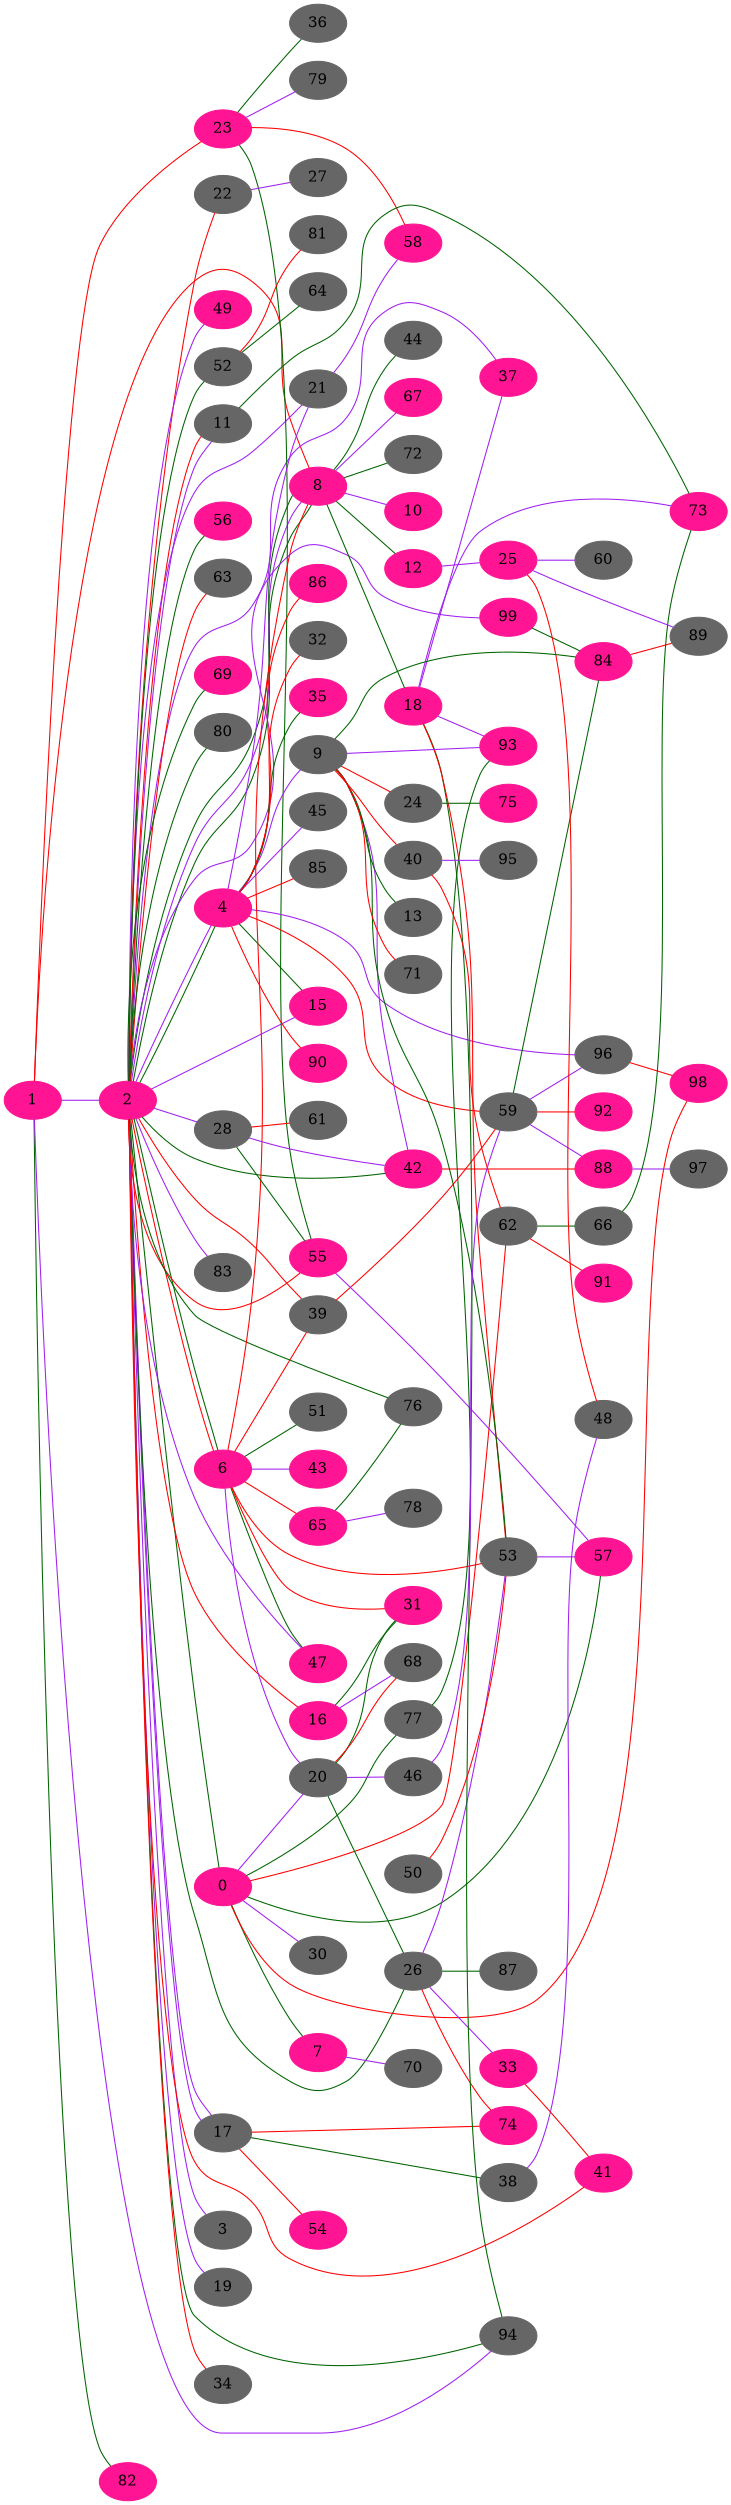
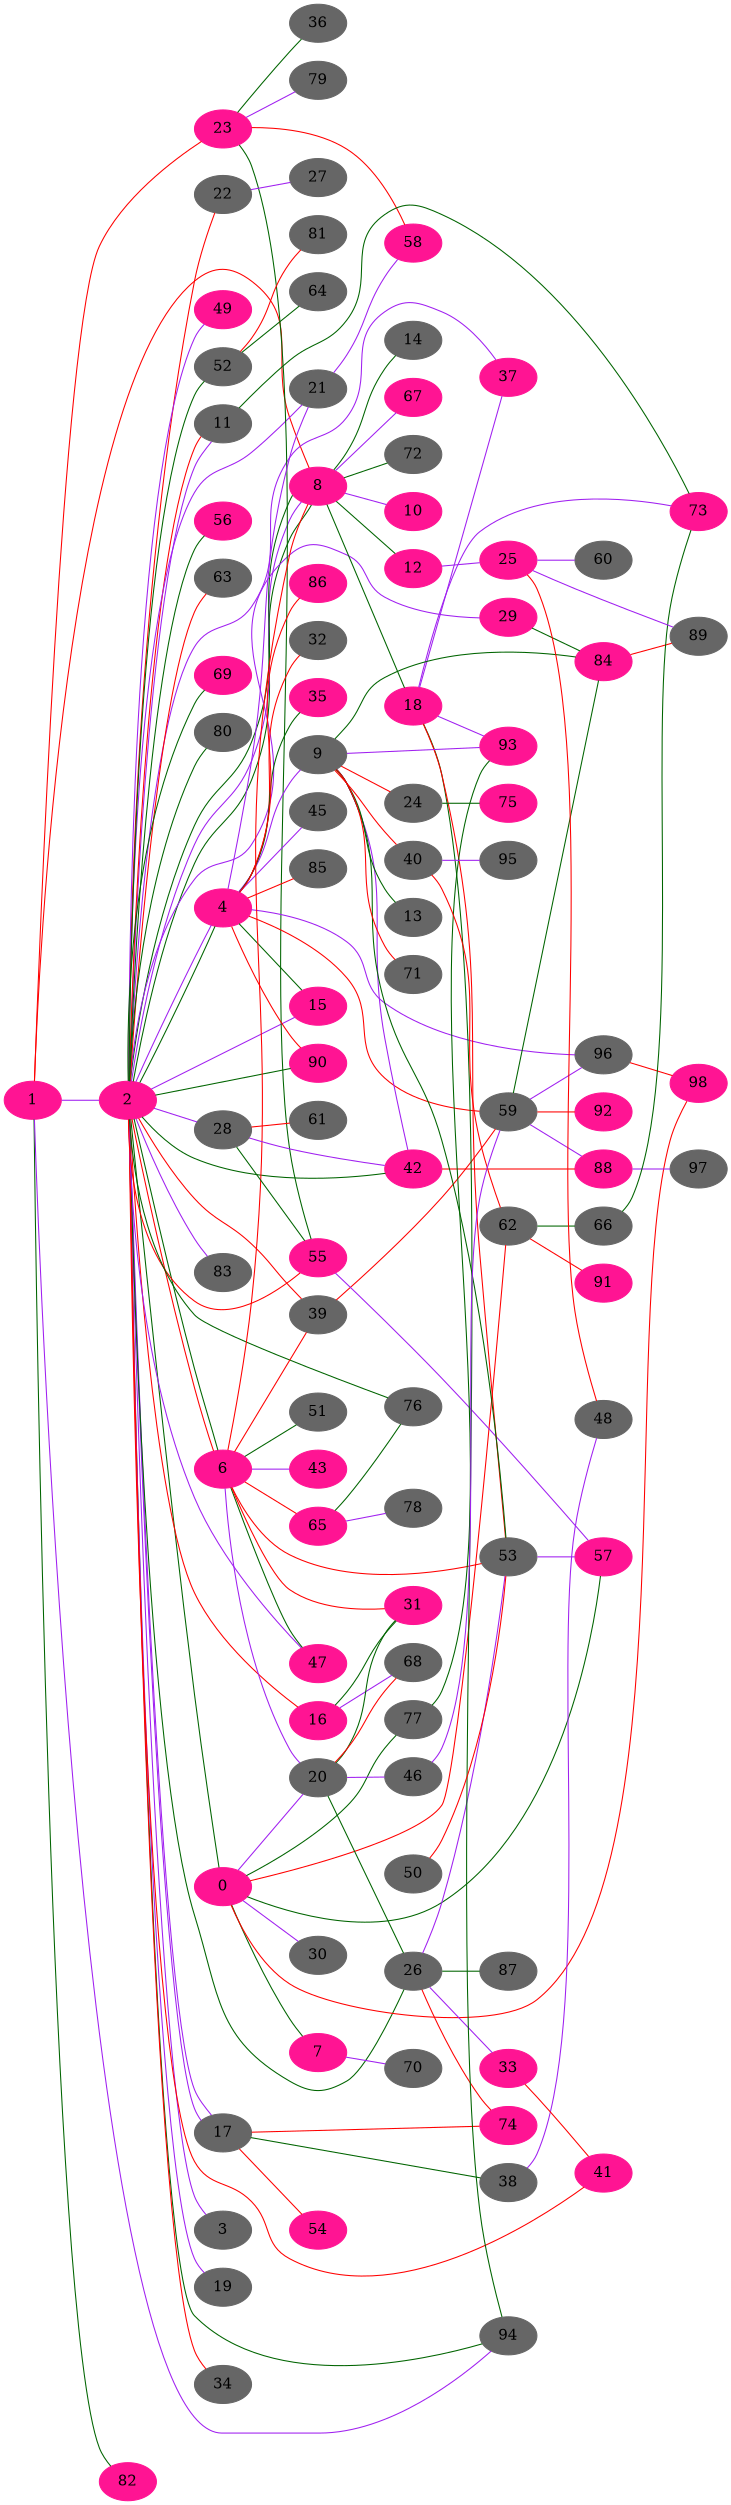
node "44": label "44" -> "14"
node "99": label "99" -> "29"
edge "90" -- "2": added
